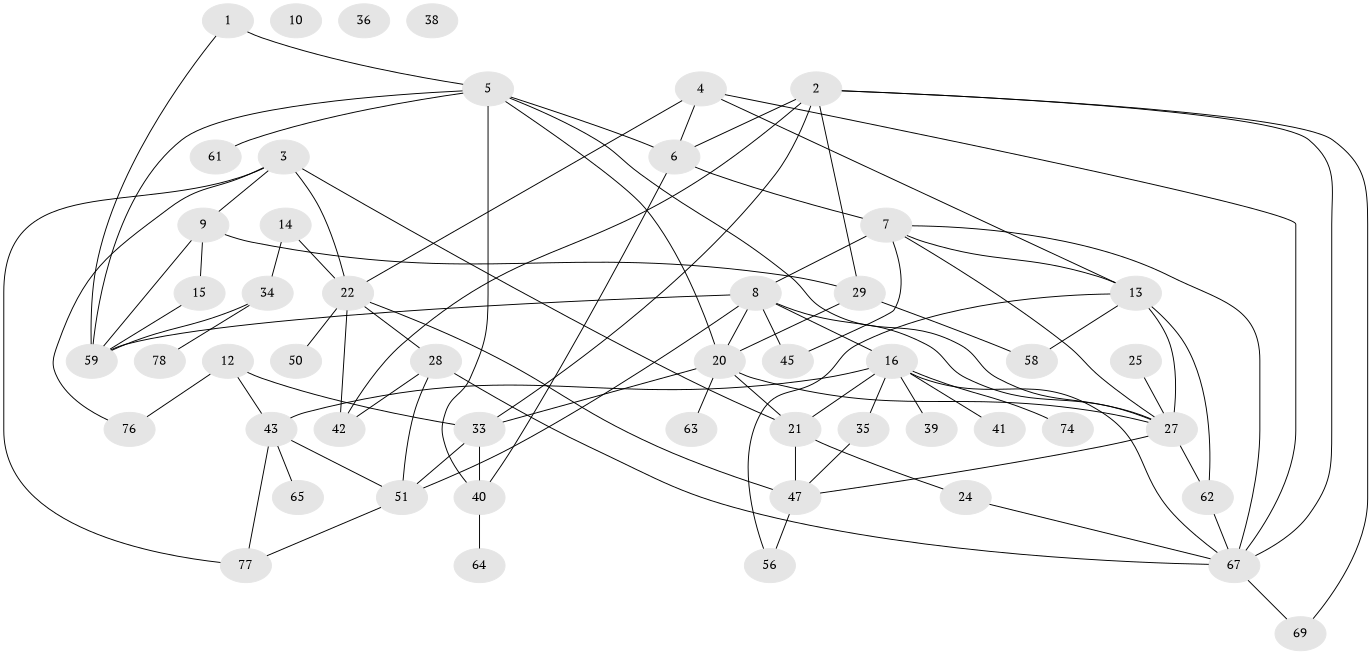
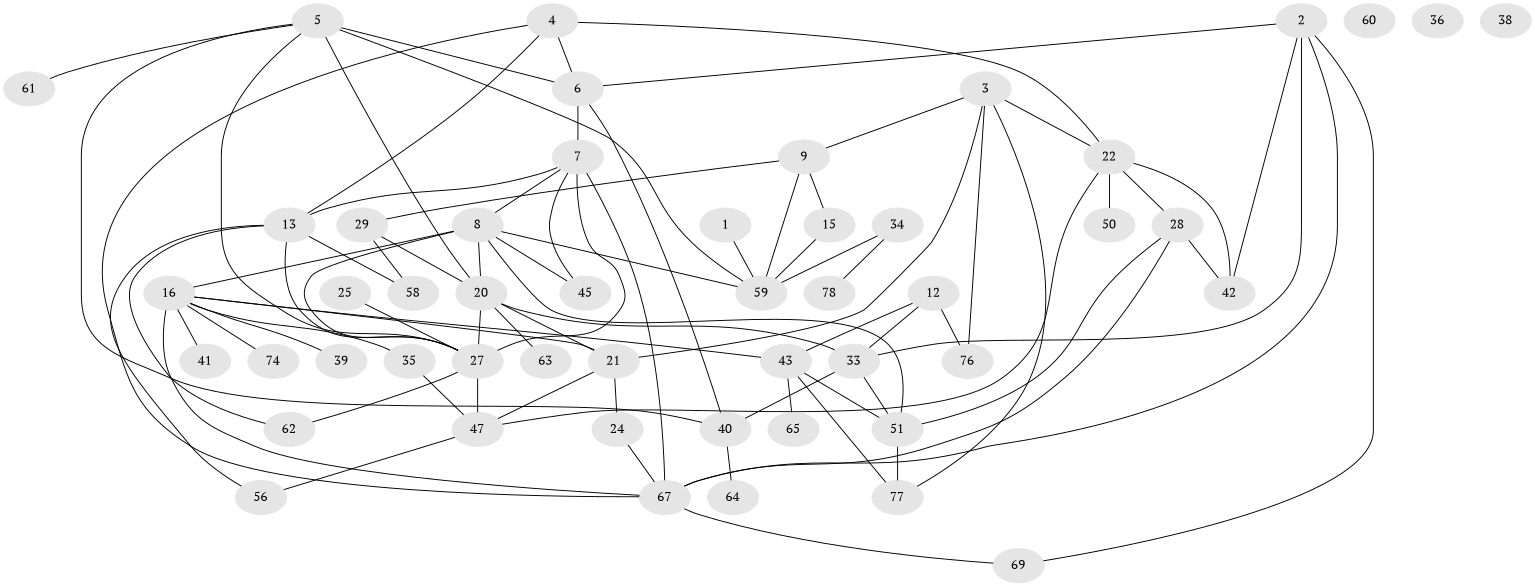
node "10": label "10" -> "60"
edge "1" -- "5": removed
edge "2" -- "29": removed
node "14": removed
edge "62" -- "67": removed
